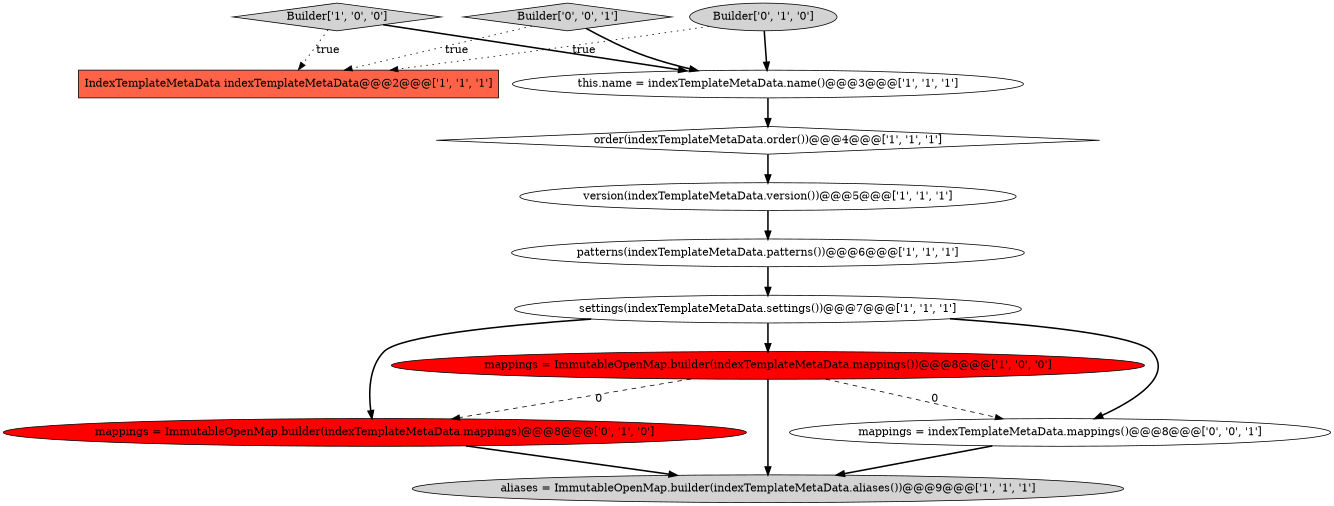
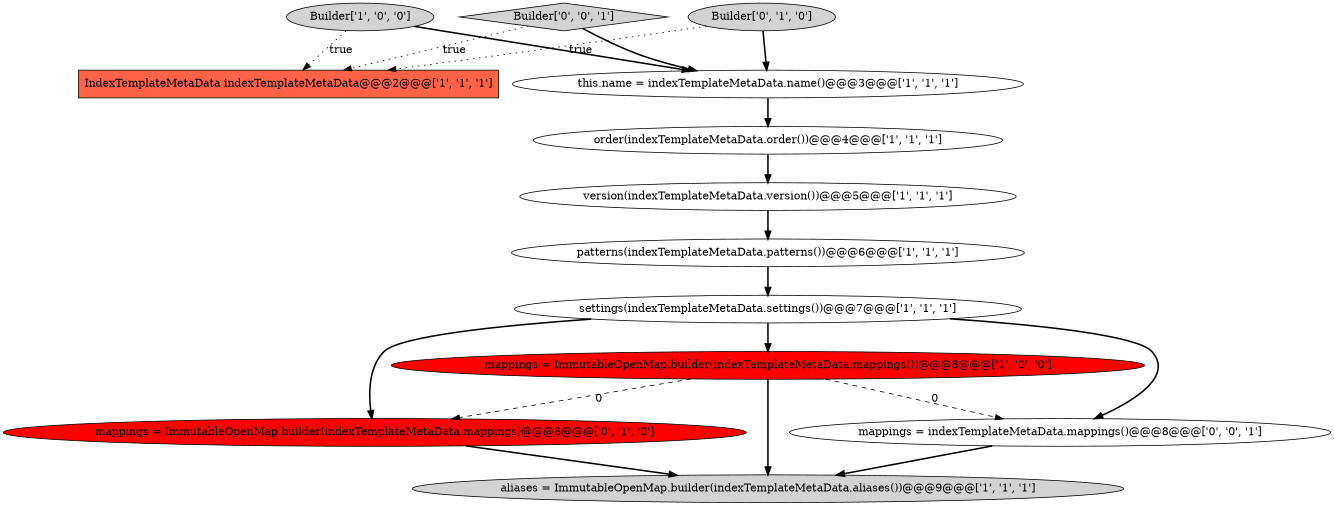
node "Builder['1', '0', '0']": shape diamond -> ellipse
node "order(indexTemplateMetaData.order())@@@4@@@['1', '1', '1']": shape diamond -> ellipse
